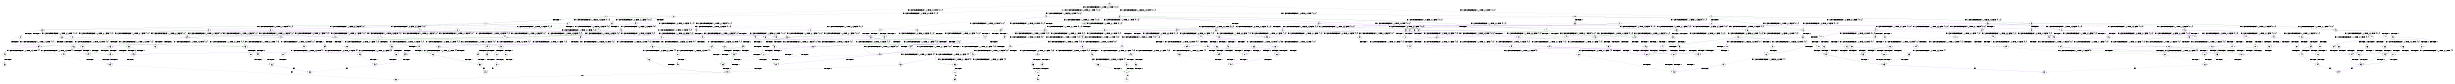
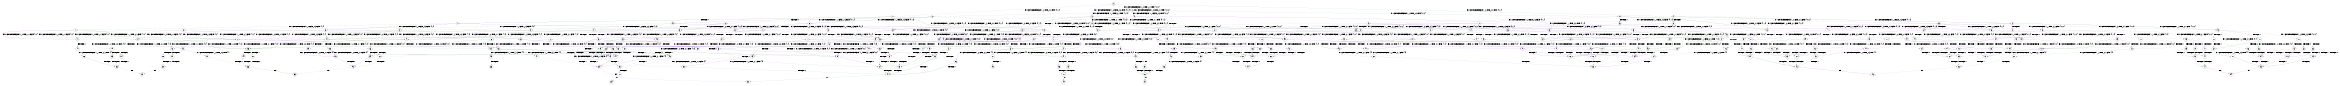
node "106": removed
edge "115" -> "51": reversed
edge "52" -> "117": now "922" -> "117"
edge "92" -> "157": label "TERMINATE !2" -> "exit"
